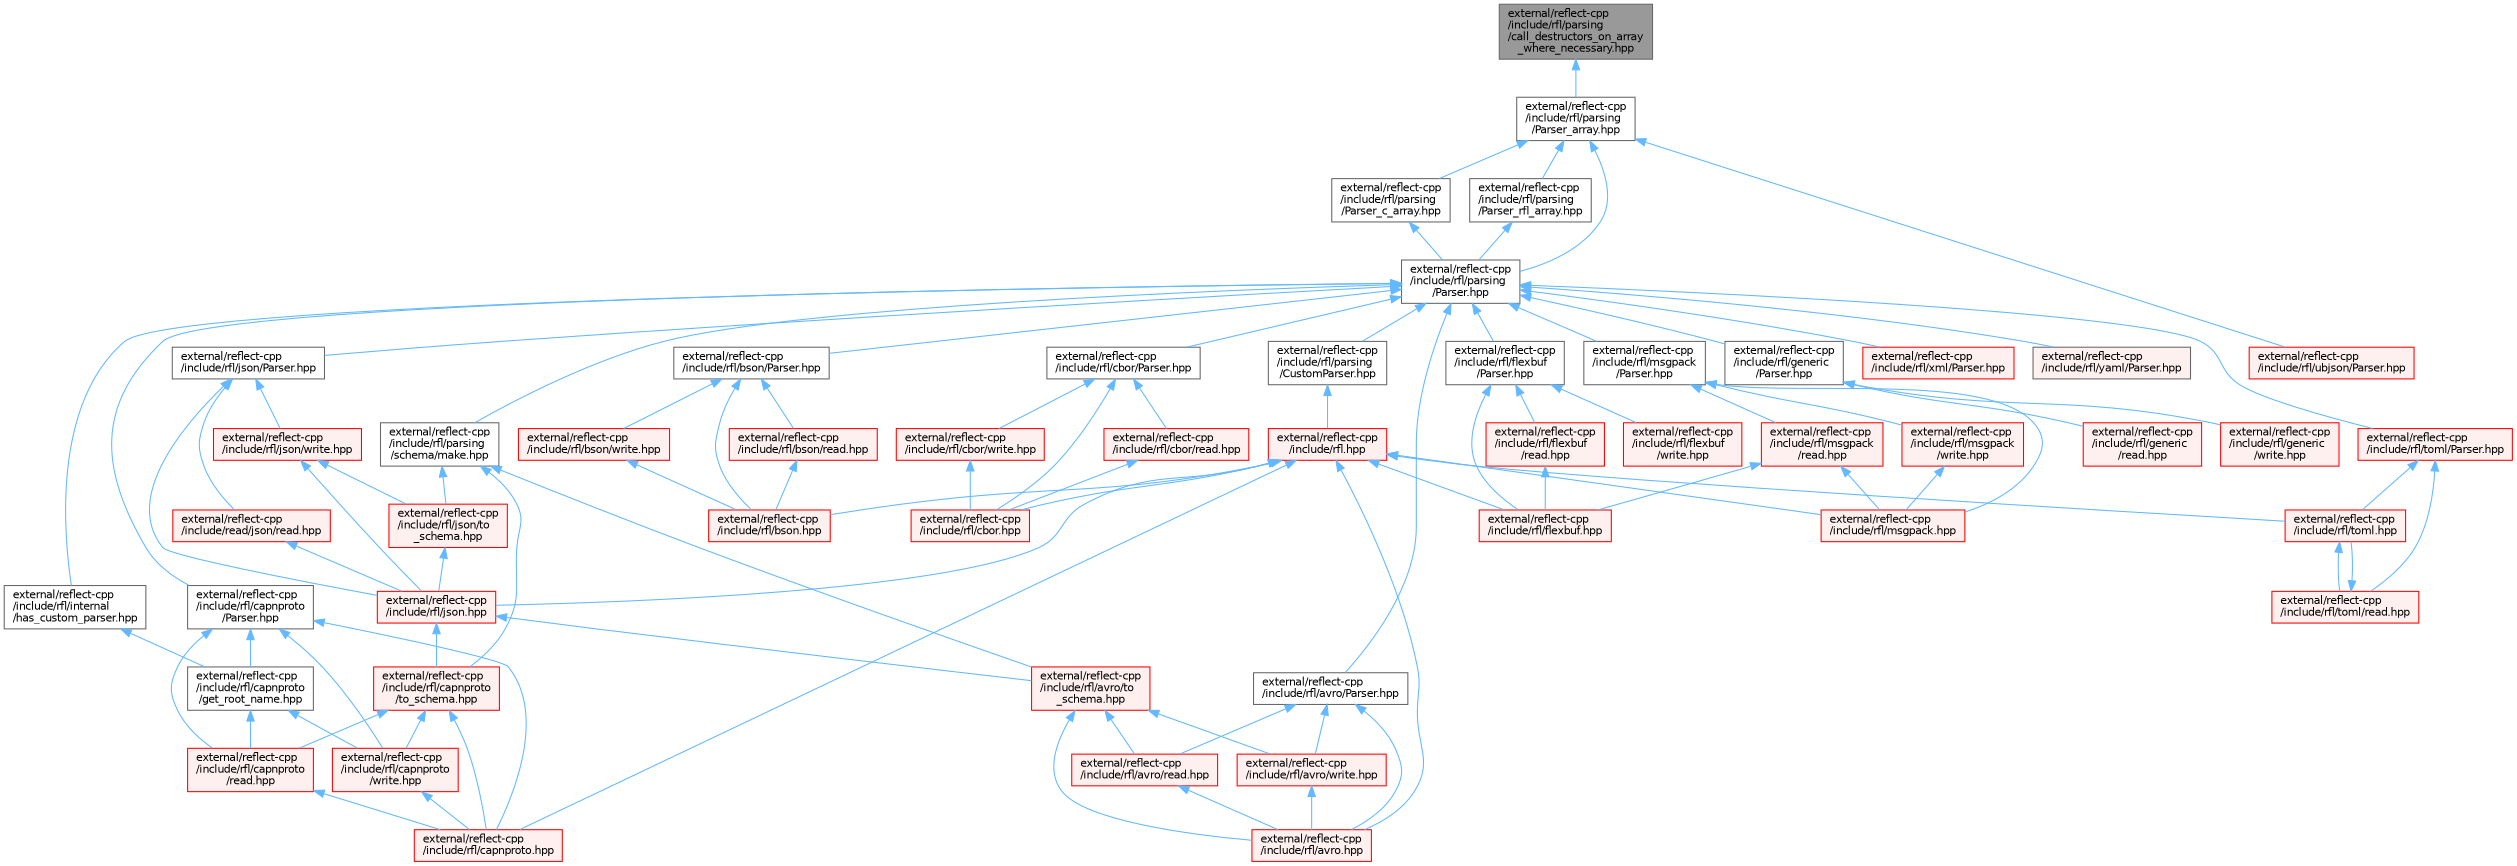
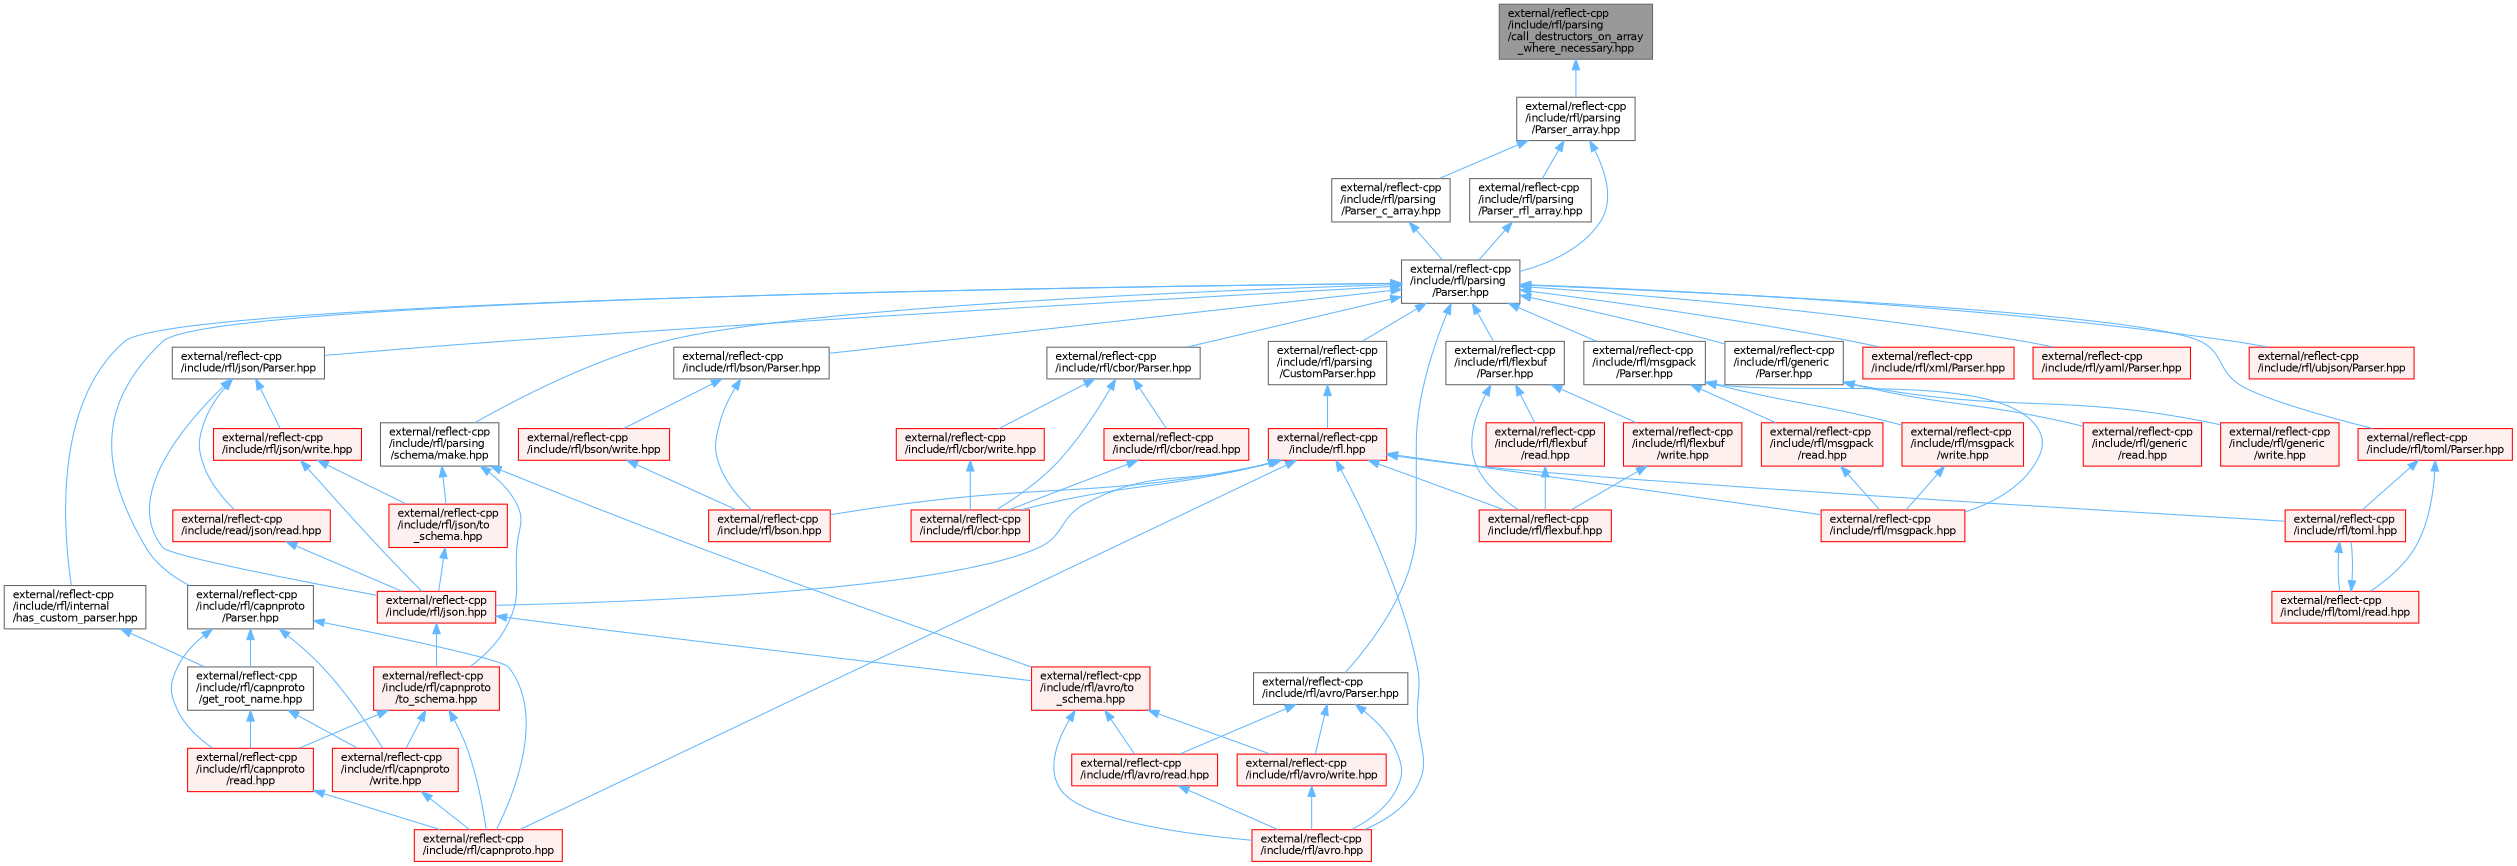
edge "external/reflect-cpp /include/rfl/ubjson/Parser.hpp" -> "external/reflect-cpp /include/rfl/parsing /Parser_array.hpp": now "external/reflect-cpp /include/rfl/ubjson/Parser.hpp" -> "external/reflect-cpp /include/rfl/parsing /Parser.hpp"
node "external/reflect-cpp /include/rfl/yaml/Parser.hpp": color grey40 -> red
node "external/reflect-cpp /include/rfl/bson/read.hpp": removed
edge "external/reflect-cpp /include/rfl/flexbuf.hpp" -> "external/reflect-cpp /include/rfl/msgpack /read.hpp": now "external/reflect-cpp /include/rfl/flexbuf.hpp" -> "external/reflect-cpp /include/rfl/flexbuf /write.hpp"
